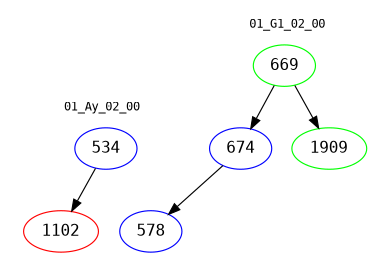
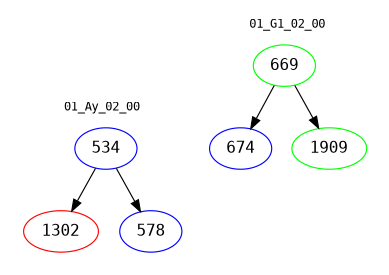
edge "674" -> "578": now "534" -> "578"
node "1102": label "1102" -> "1302"
